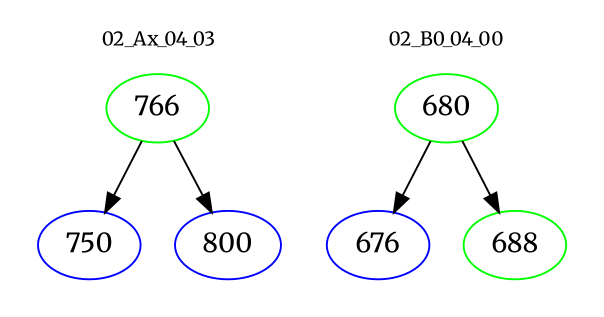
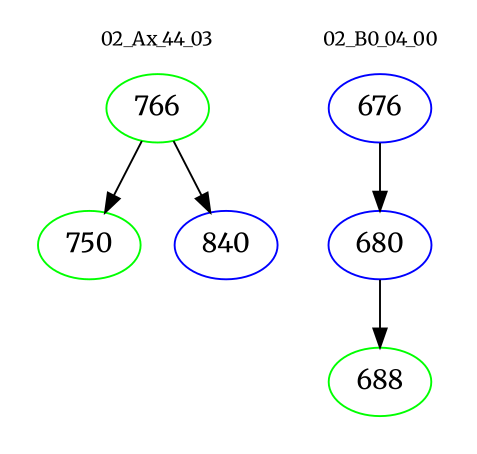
cluster "02_Ax_04_03": label "02_Ax_04_03" -> "02_Ax_44_03"
node "680": color green -> blue
edge "680" -> "676": reversed
node "750": color blue -> green
node "800": label "800" -> "840"
